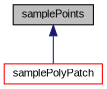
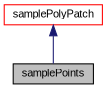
edge "samplePolyPatch" -> "samplePoints": reversed
